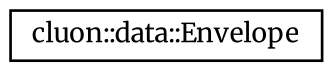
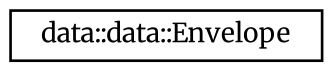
node "cluon::data::Envelope": label "cluon::data::Envelope" -> "data::data::Envelope"
